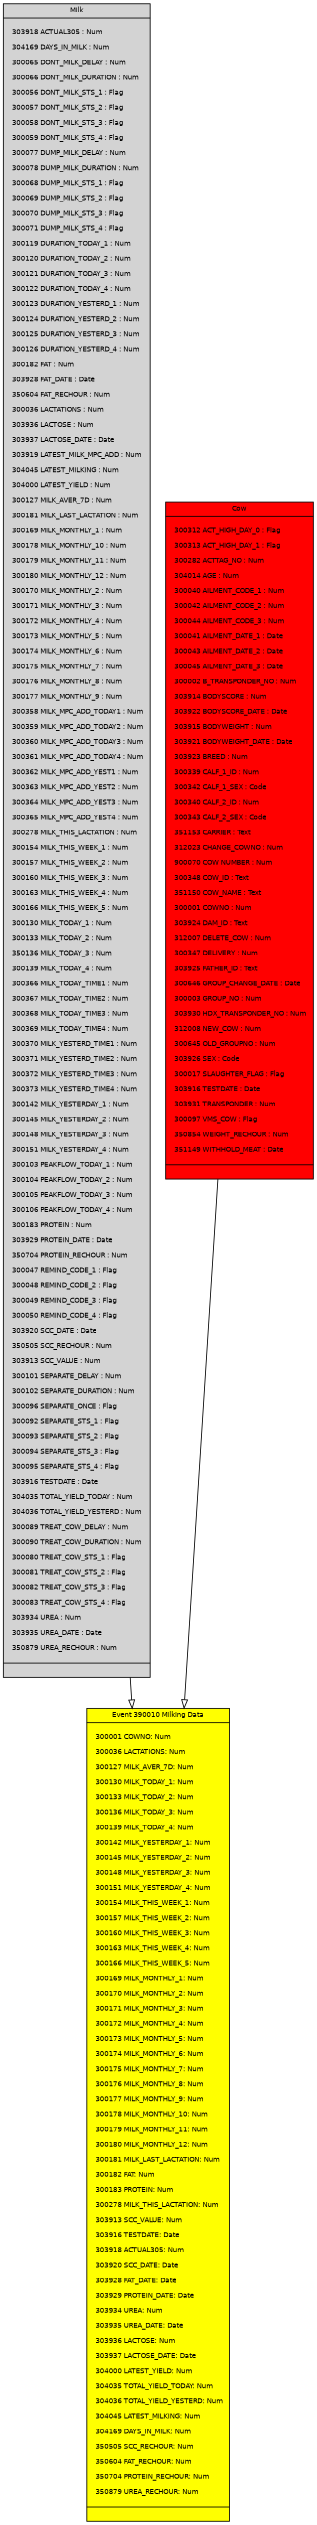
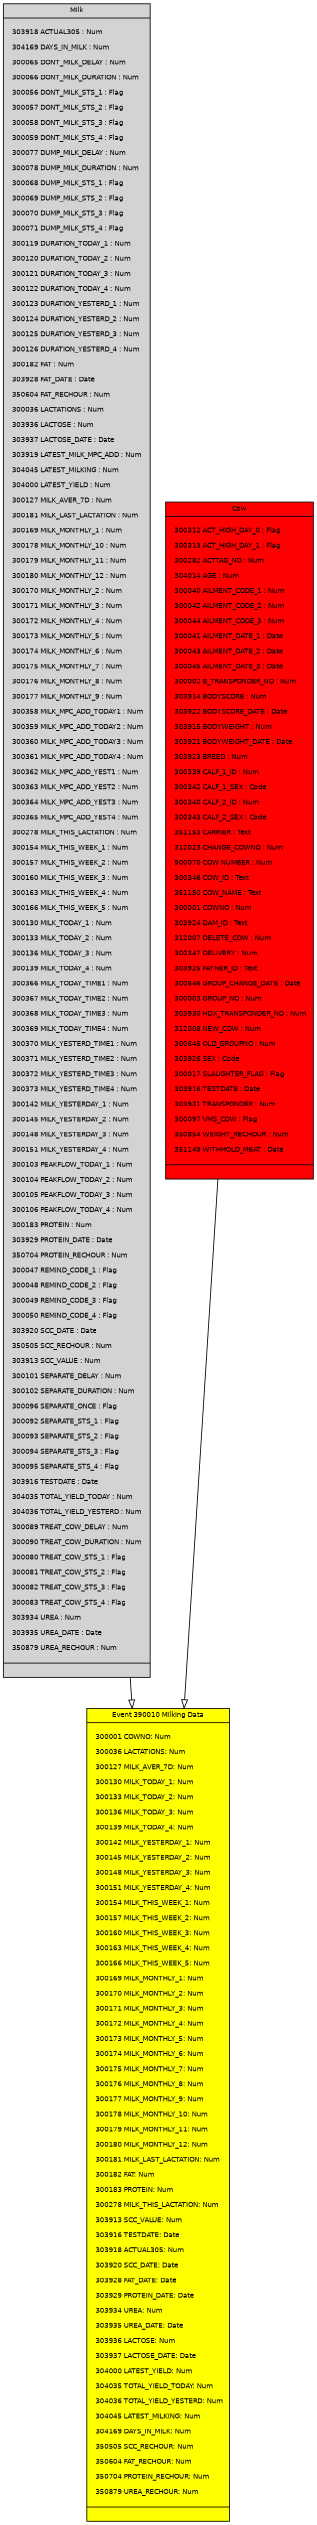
node "Milk": text "350136 MILK_TODAY_3 : Num" -> "300136 MILK_TODAY_3 : Num"
